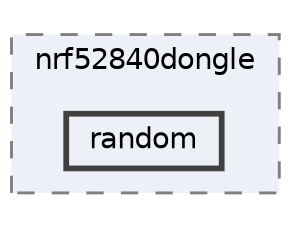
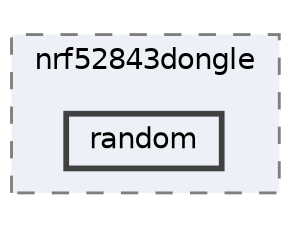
cluster "nrf52840dongle": label "nrf52840dongle" -> "nrf52843dongle"
